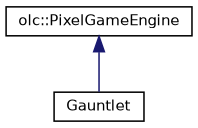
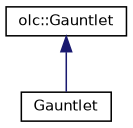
node "olc::PixelGameEngine": label "olc::PixelGameEngine" -> "olc::Gauntlet"
